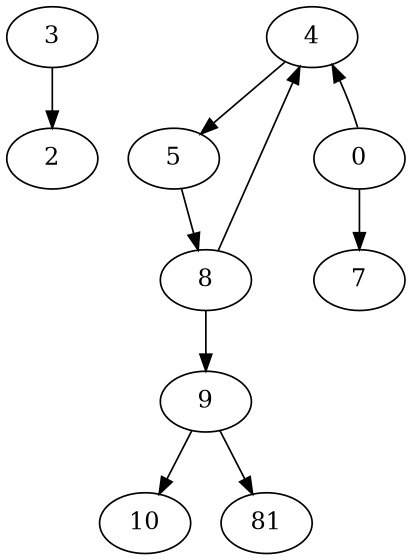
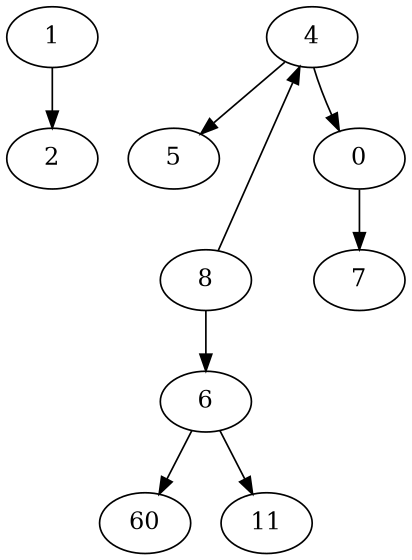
node "3": label "3" -> "1"
edge "0" -> "4": reversed
edge "5" -> "8": removed
node "9": label "9" -> "6"
node "10": label "10" -> "60"
node "81": label "81" -> "11"
